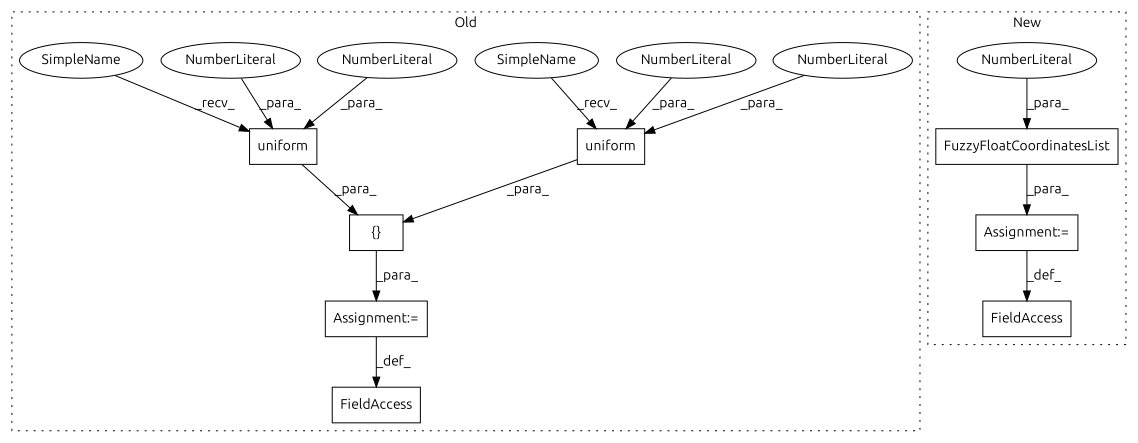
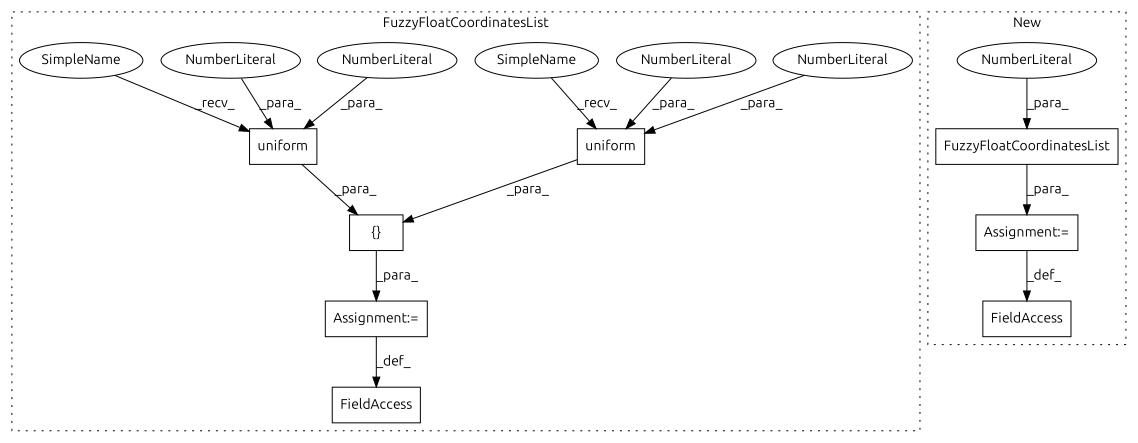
cluster "Old": label "Old" -> "FuzzyFloatCoordinatesList"
